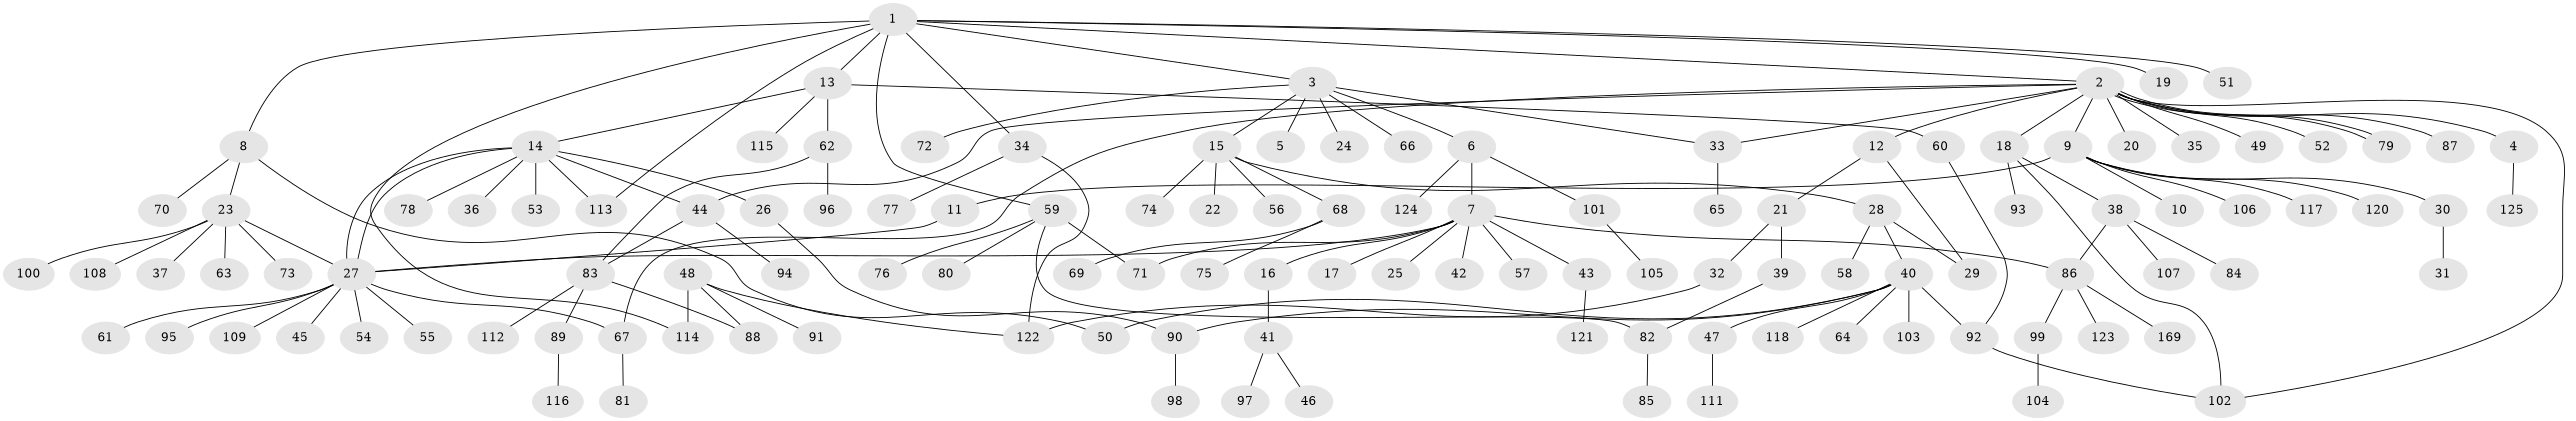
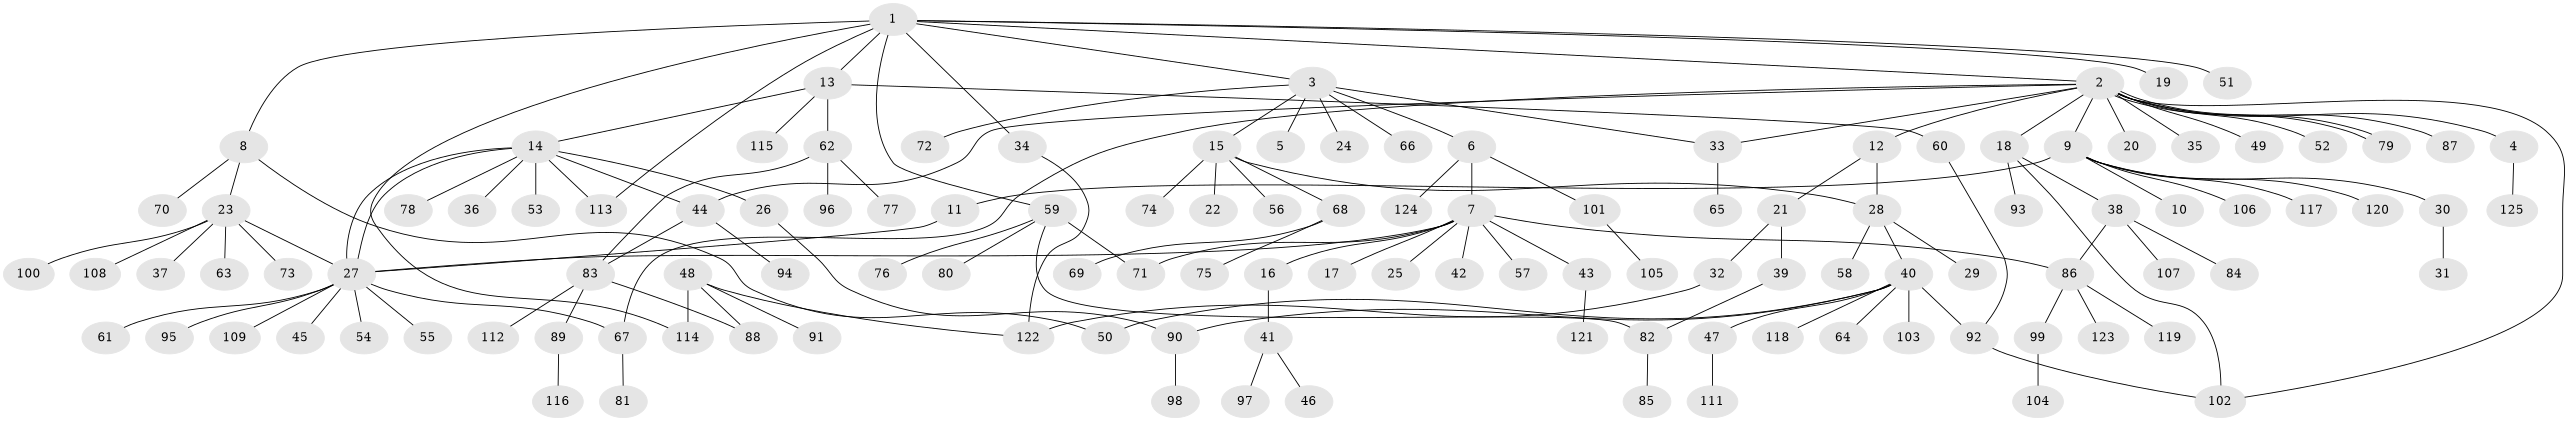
edge "34" -- "77": now "62" -- "77"
edge "12" -- "29": now "12" -- "28"
node "169": label "169" -> "119"
